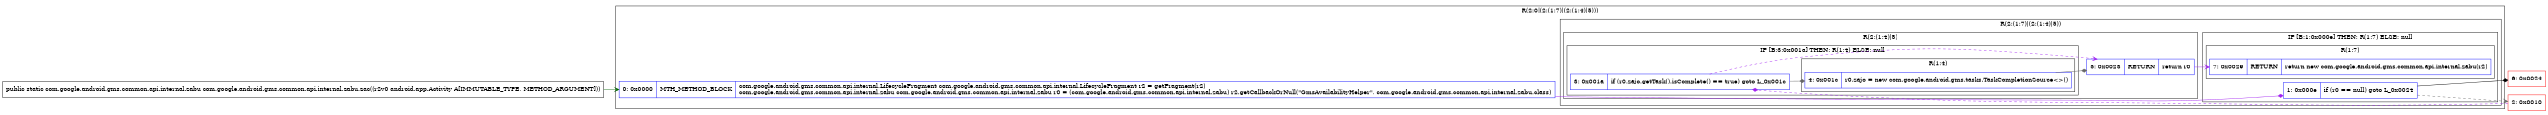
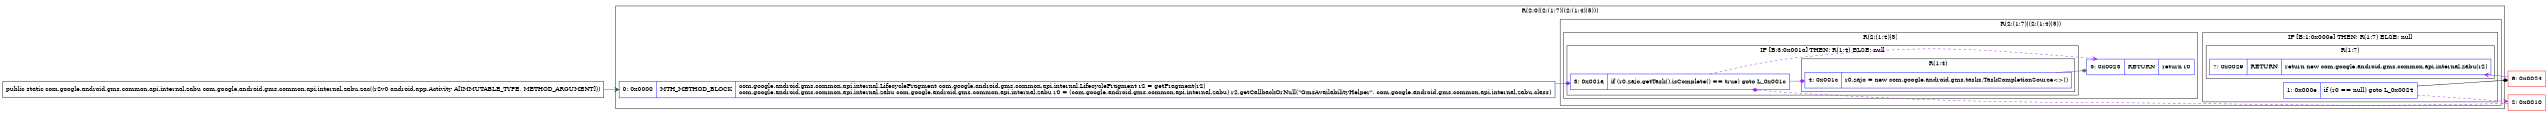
edge "5: 0x0023" -> "7: 0x0029": now "6: 0x0024" -> "7: 0x0029"
edge "3: 0x001a" -> "4: 0x001c": color gray40 -> purple
edge "1: 0x000e" -> "2: 0x0010": color gray40 -> purple
edge "0: 0x0000" -> "1: 0x000e": now "0: 0x0000" -> "3: 0x001a"
